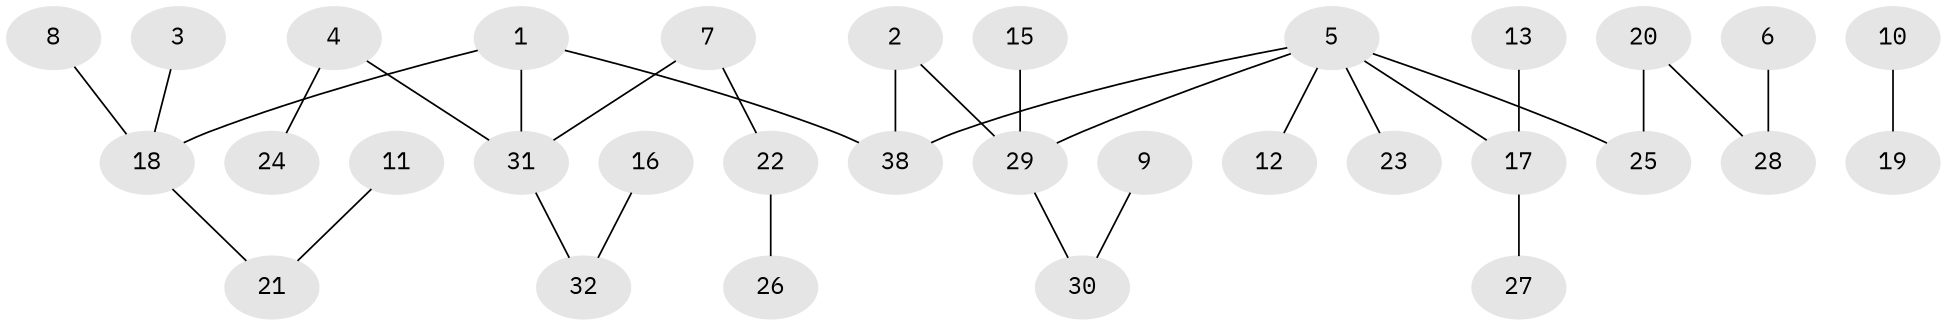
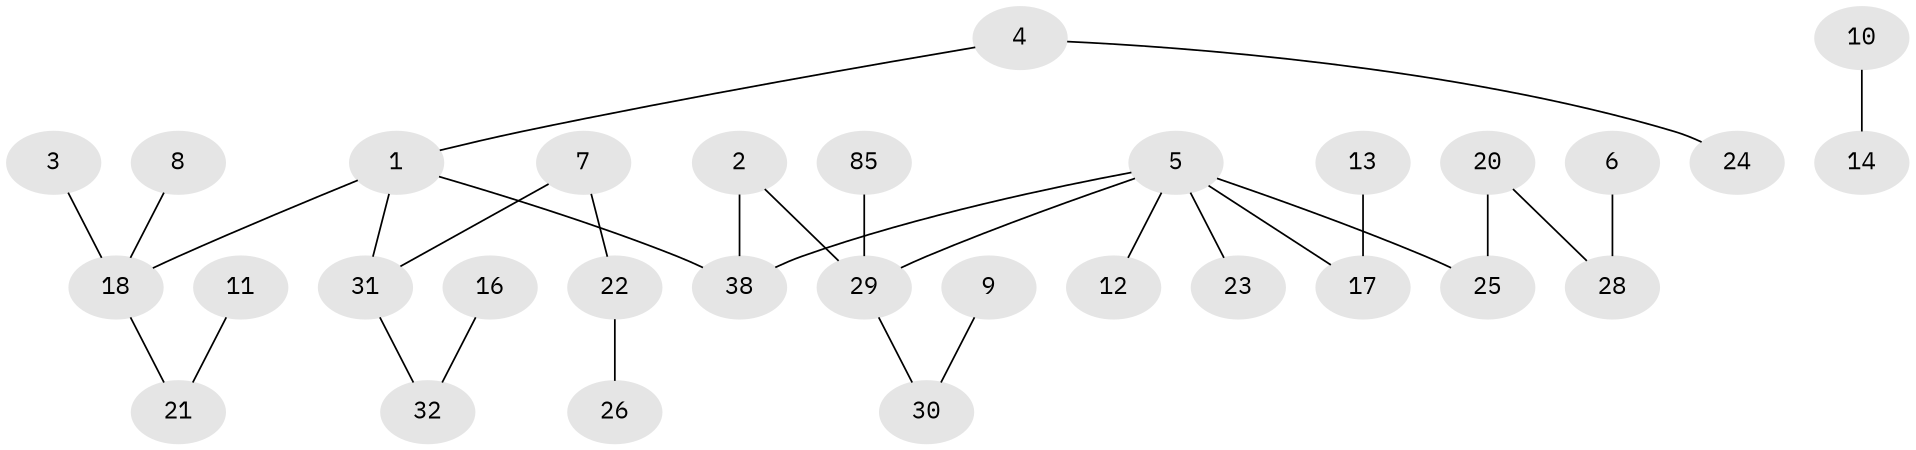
node "15": label "15" -> "85"
edge "4" -- "31": now "4" -- "1"
node "19": label "19" -> "14"
node "27": removed
